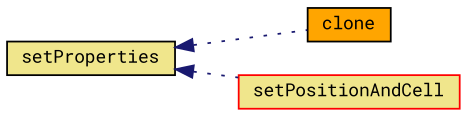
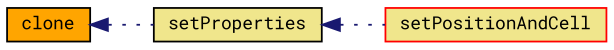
edge "clone" -> "setProperties": reversed
